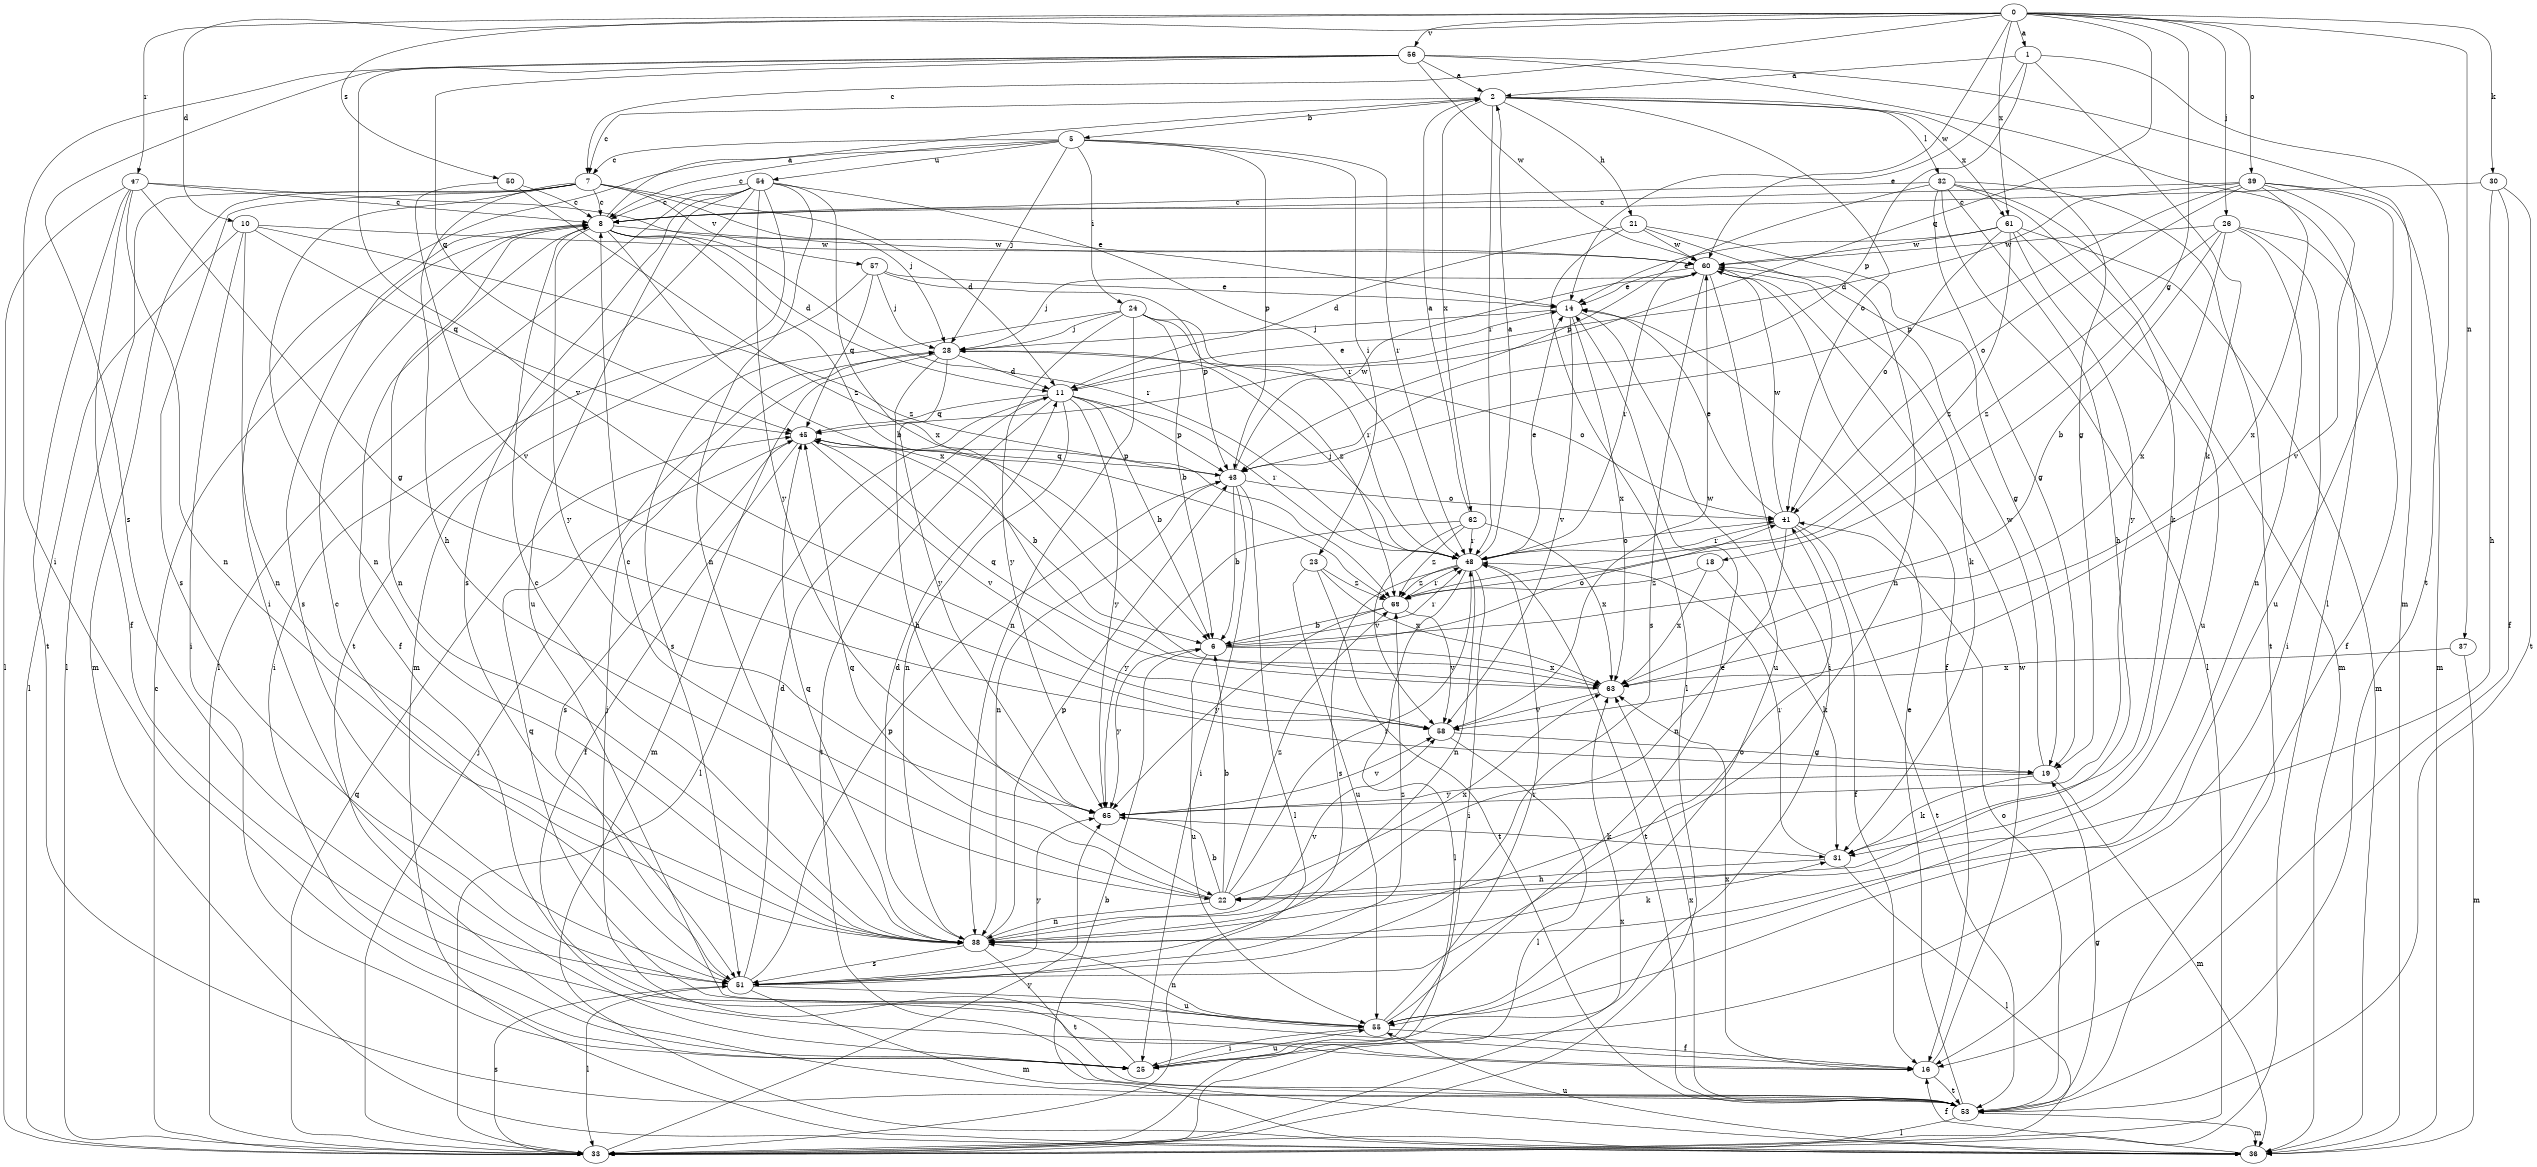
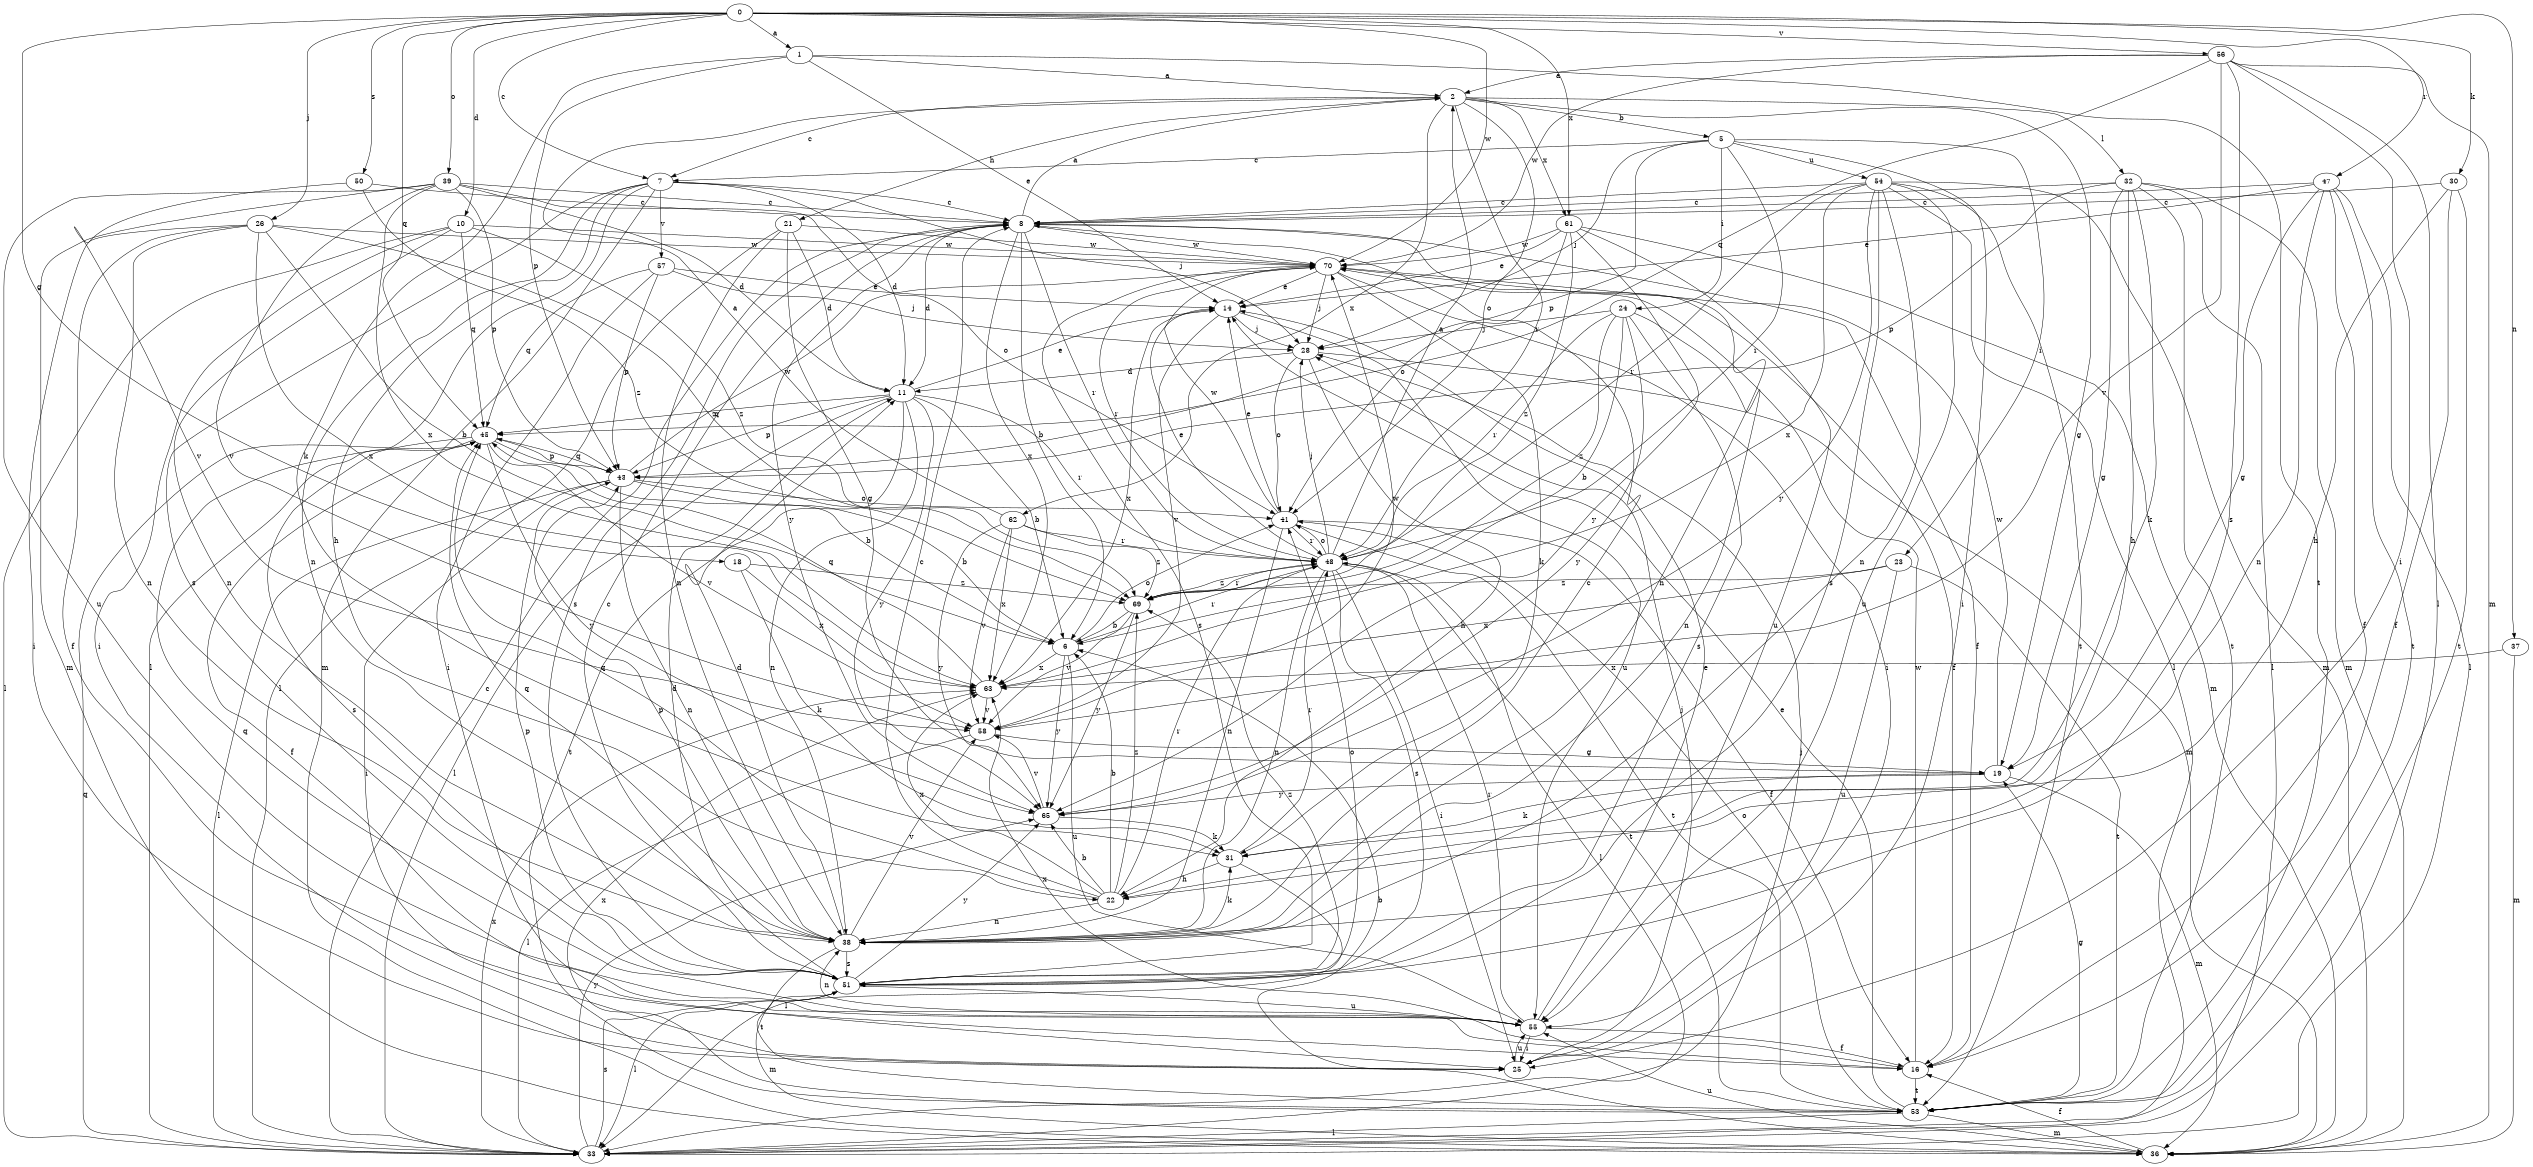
edge "5" -> "8": removed, label "c"
node "60": label "60" -> "70"
edge "28" -> "65": now "45" -> "65"
